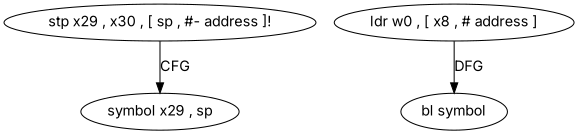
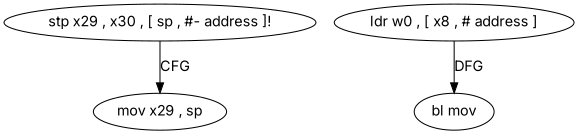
node "symbol x29 , sp": label "symbol x29 , sp" -> "mov x29 , sp"
node "bl symbol": label "bl symbol" -> "bl mov"
